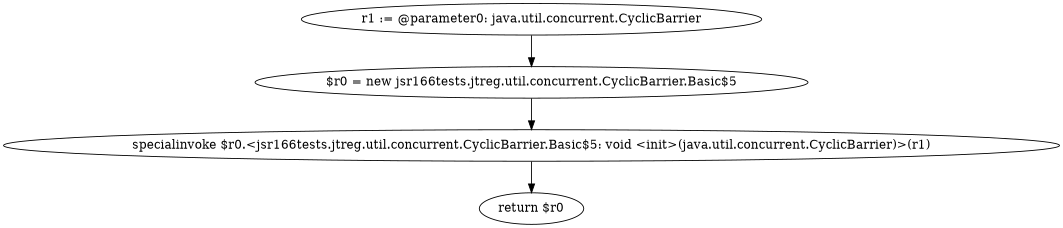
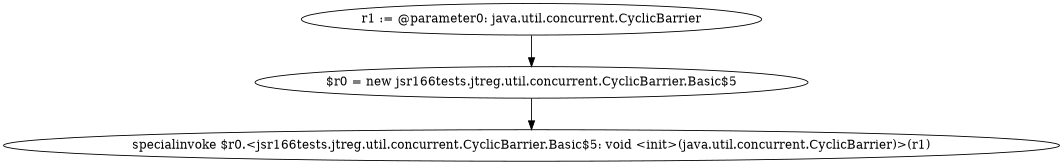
node "return $r0": removed
